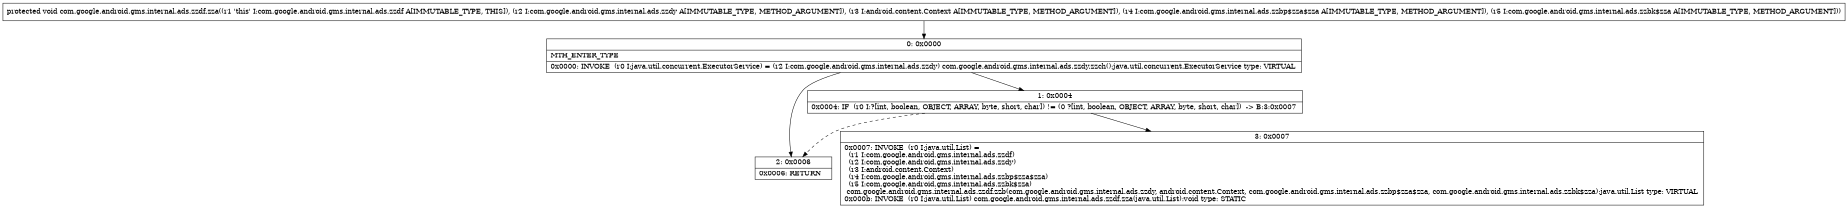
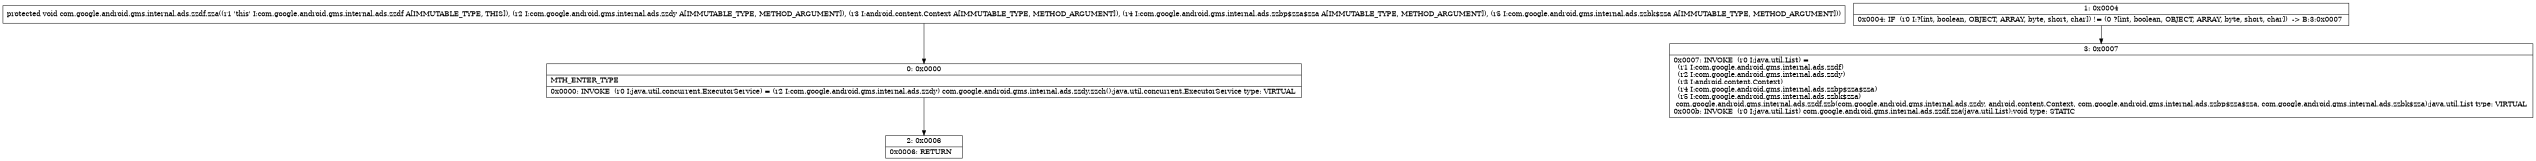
edge "0: 0x0000" -> "1: 0x0004": removed
edge "1: 0x0004" -> "2: 0x0006": removed
